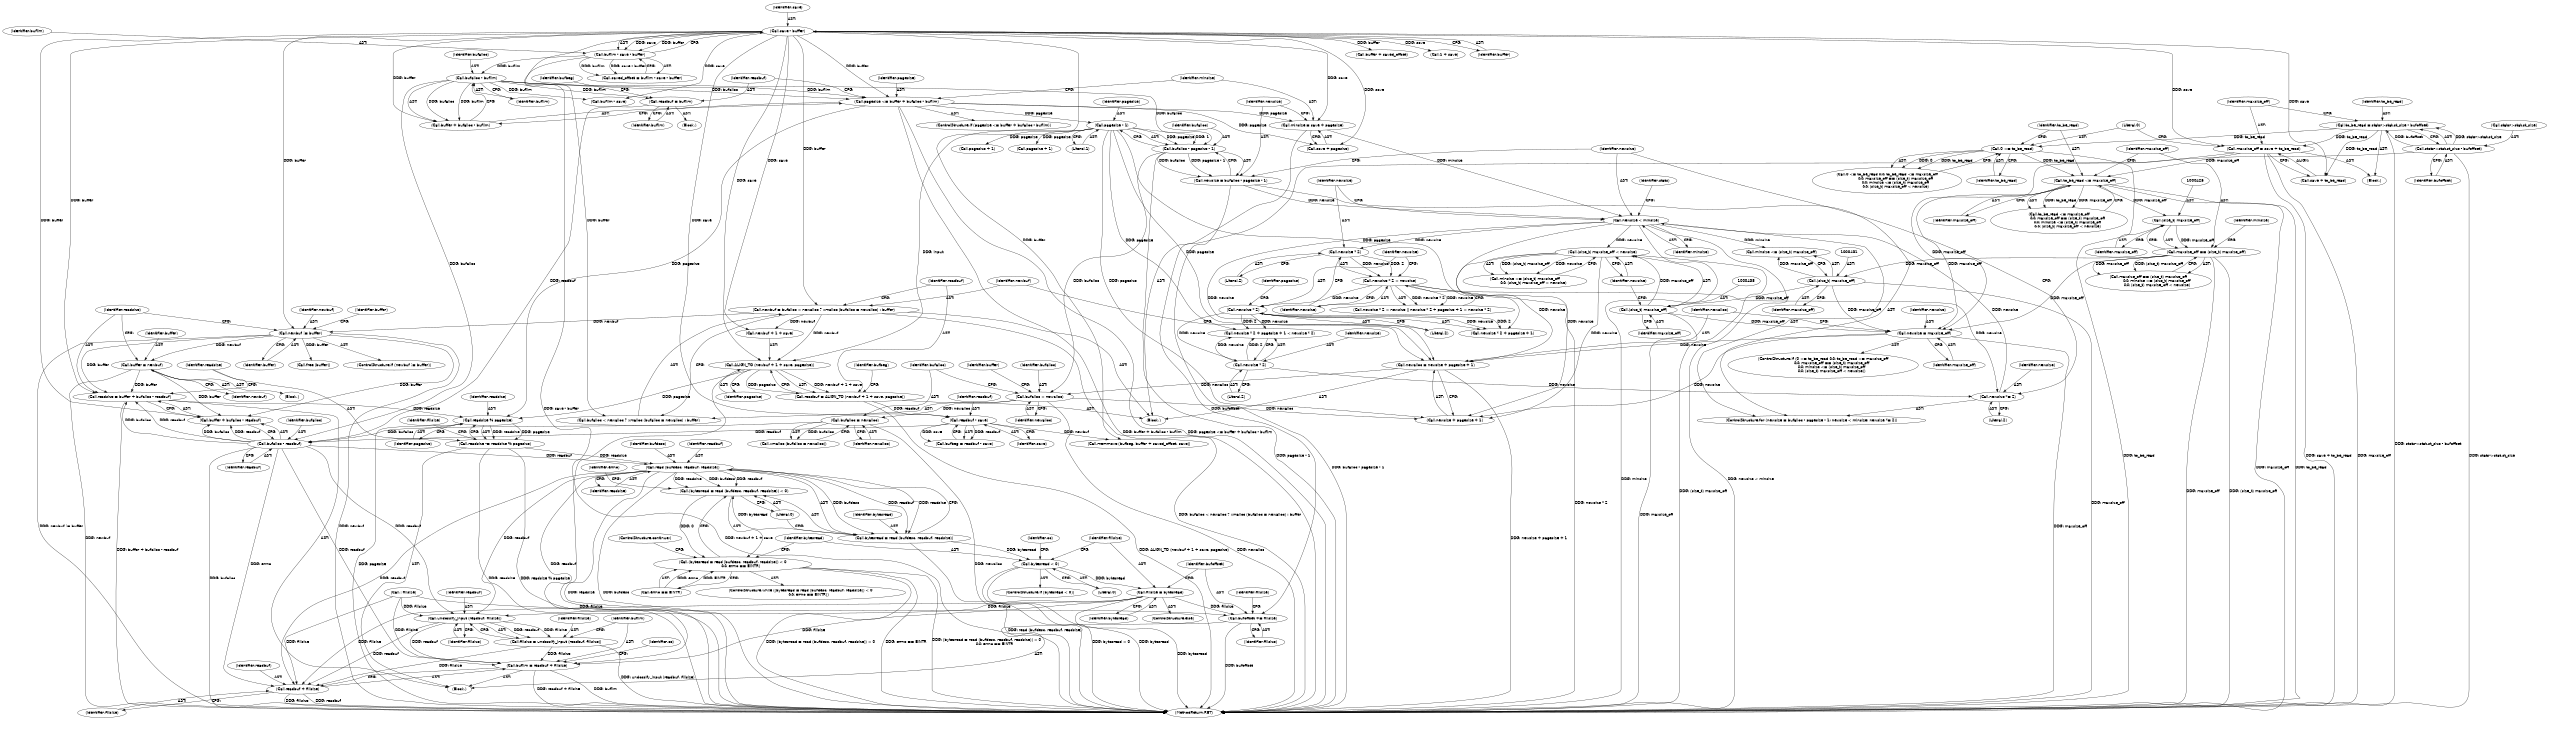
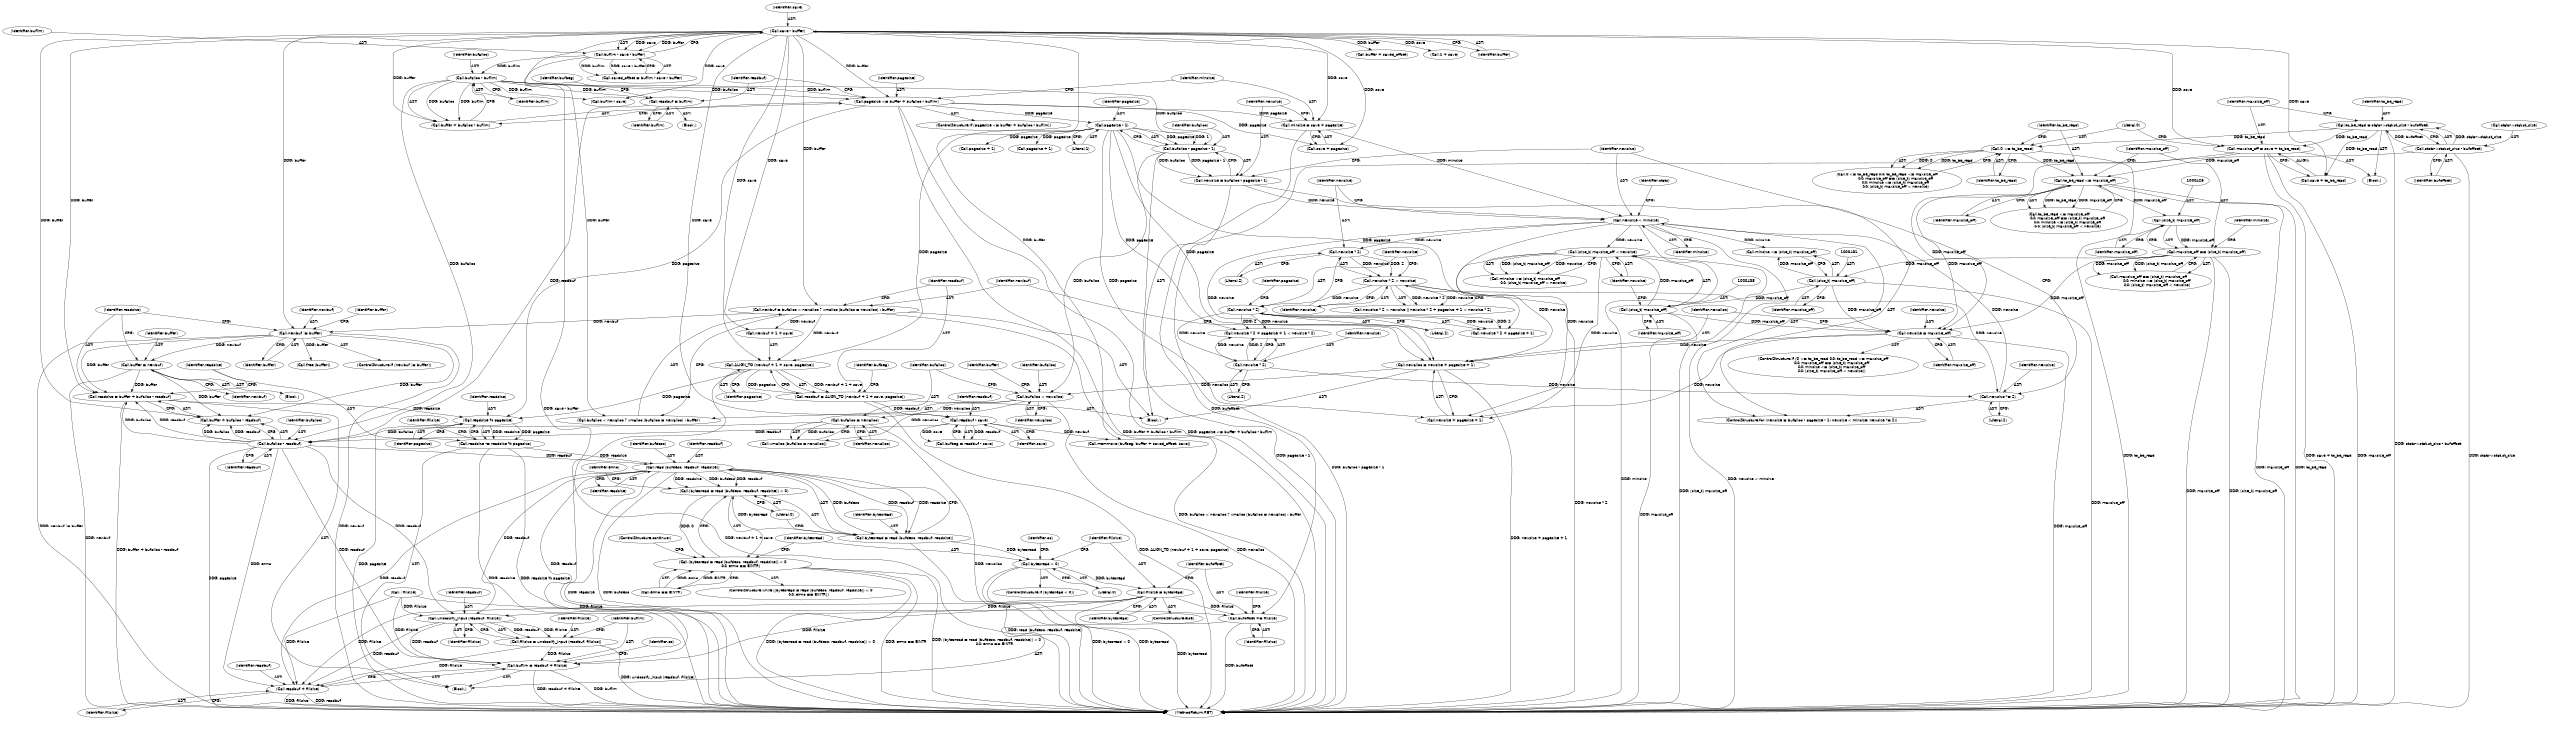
edge "(Call,pagesize - 1)" -> "(Call,ALIGN_TO (newbuf + 1 + save, pagesize))": label "DDG: input" -> "DDG: pagesize"
edge "(Call,bufalloc < newalloc)" -> "(Call,newsize + pagesize + 1)": now "(Call,bufalloc < newalloc)" -> "(Call,xmalloc (bufalloc = newalloc))"
edge "(Call,bufalloc - readbuf)" -> "(MethodReturn,RET)": label "DDG: bufalloc" -> "DDG: pagesize"
